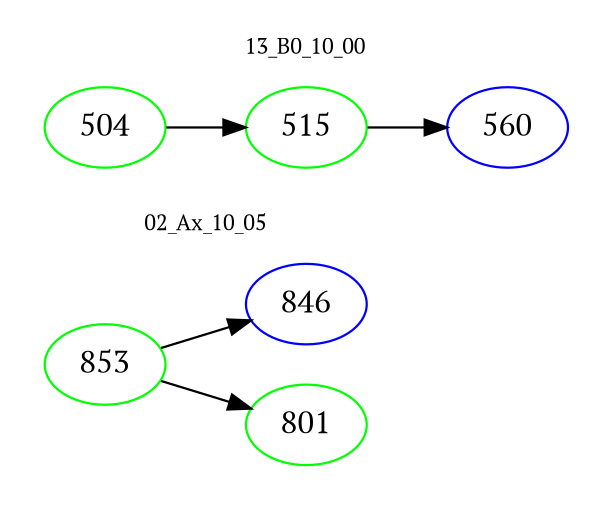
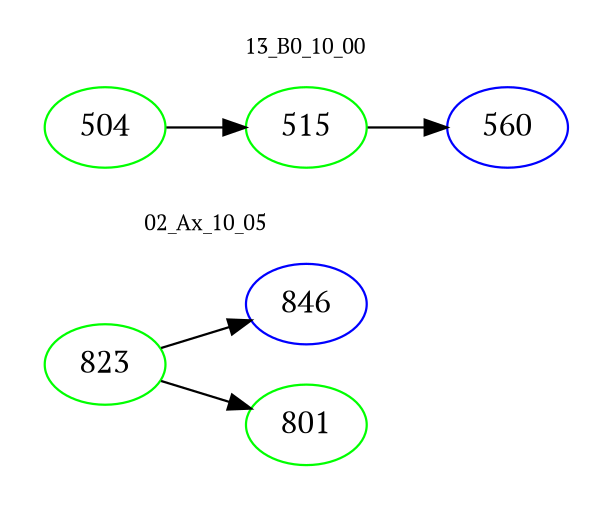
node "853": label "853" -> "823"
